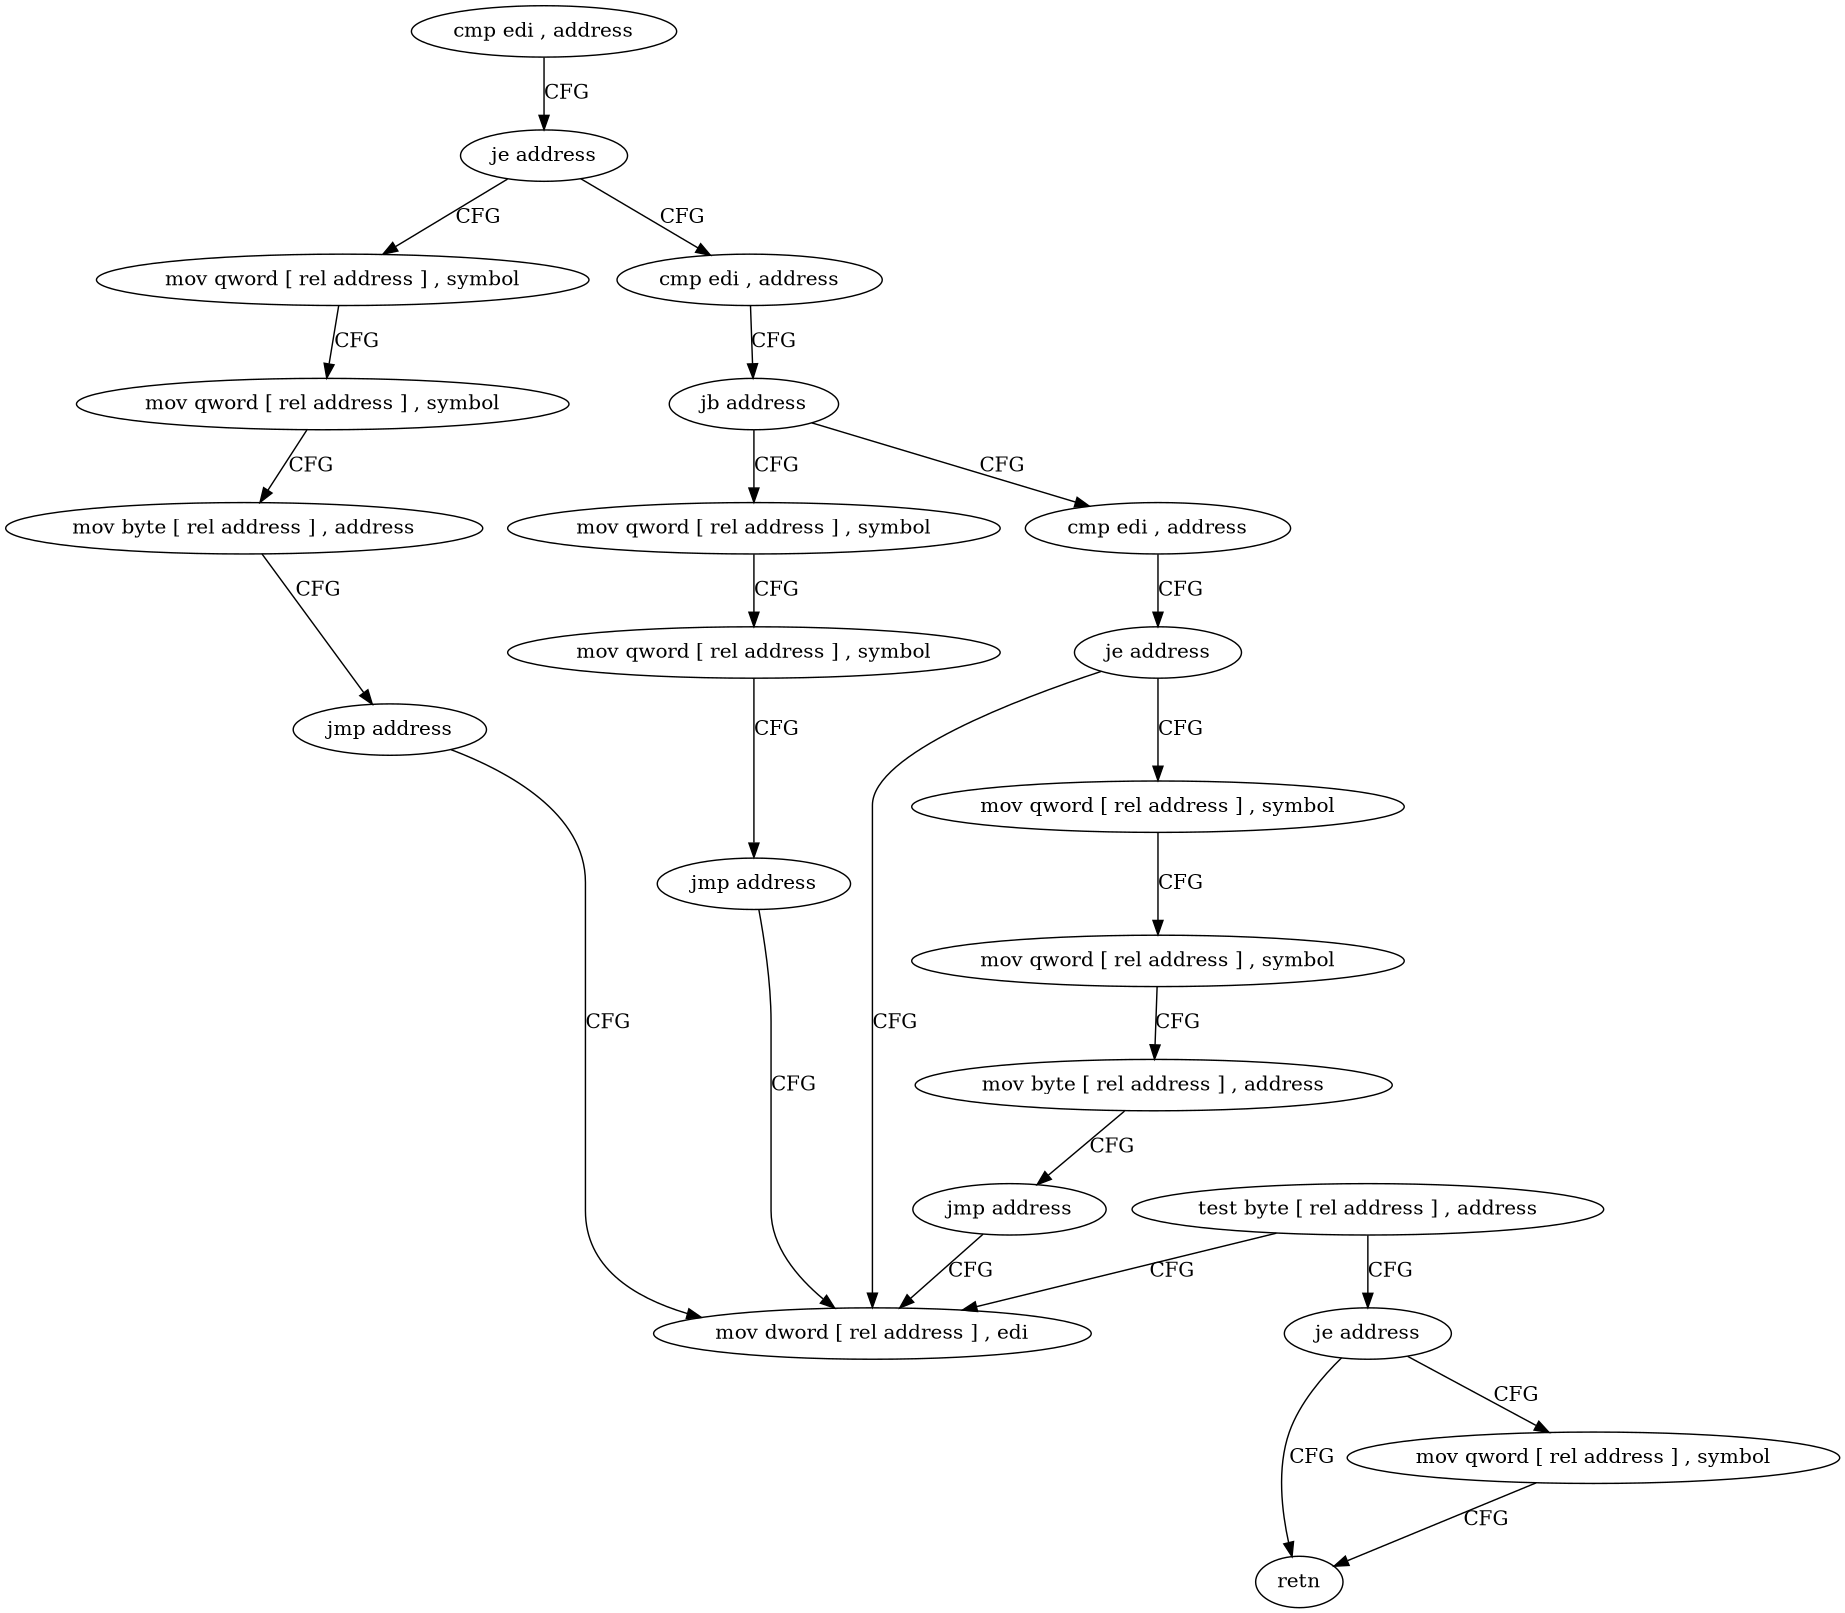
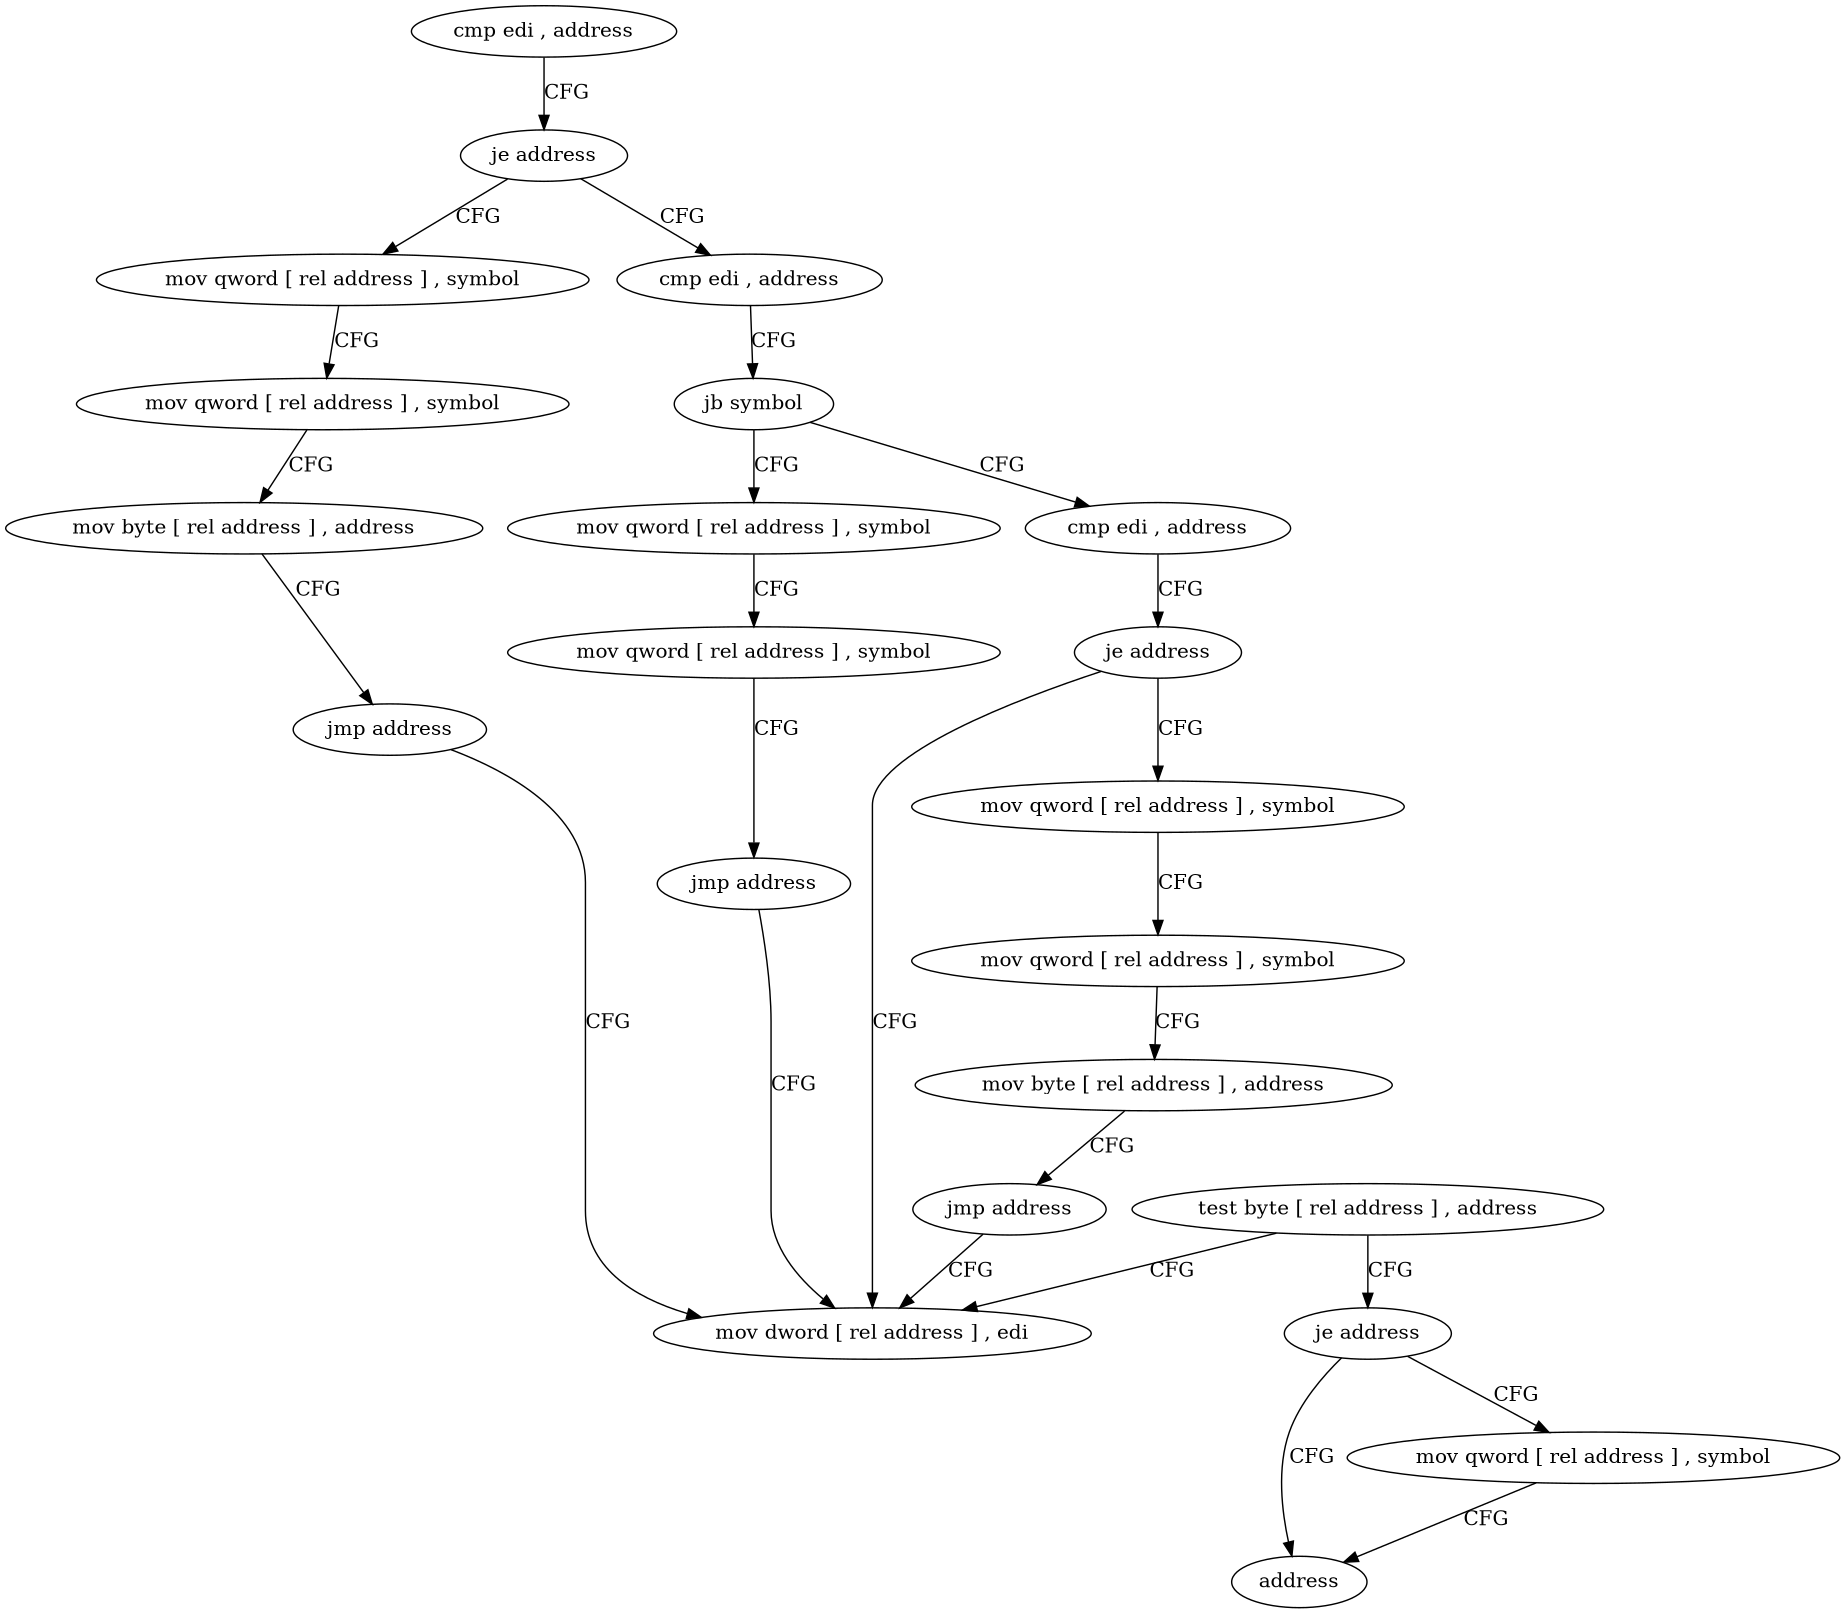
node "jb address": label "jb address" -> "jb symbol"
node "retn": label "retn" -> "address"
